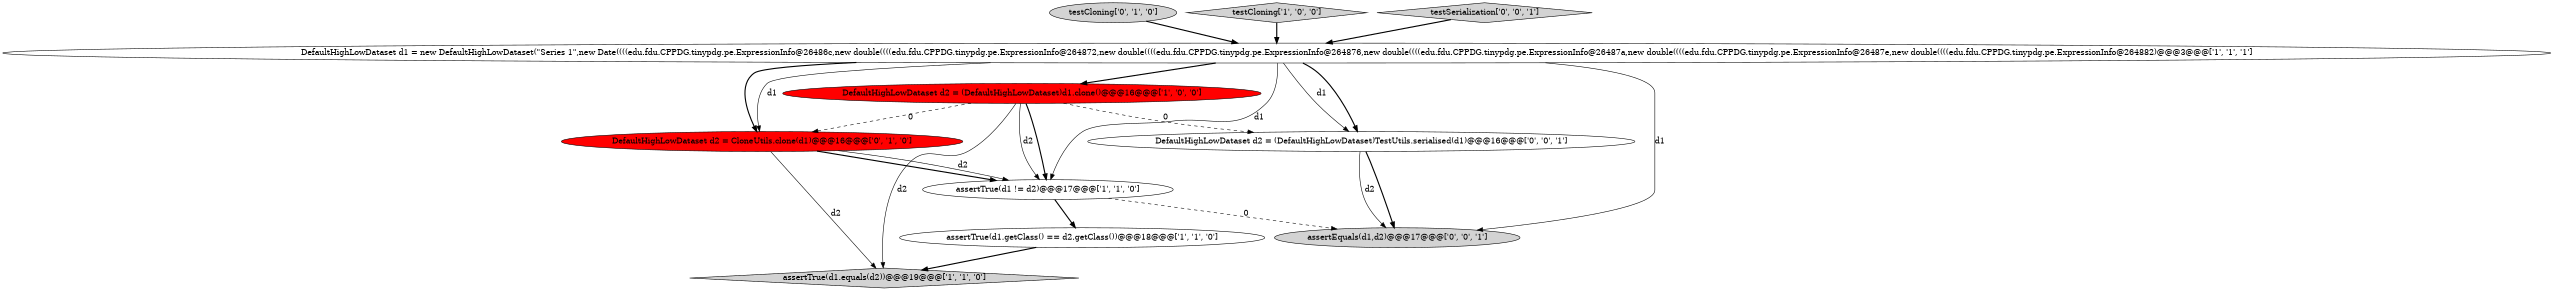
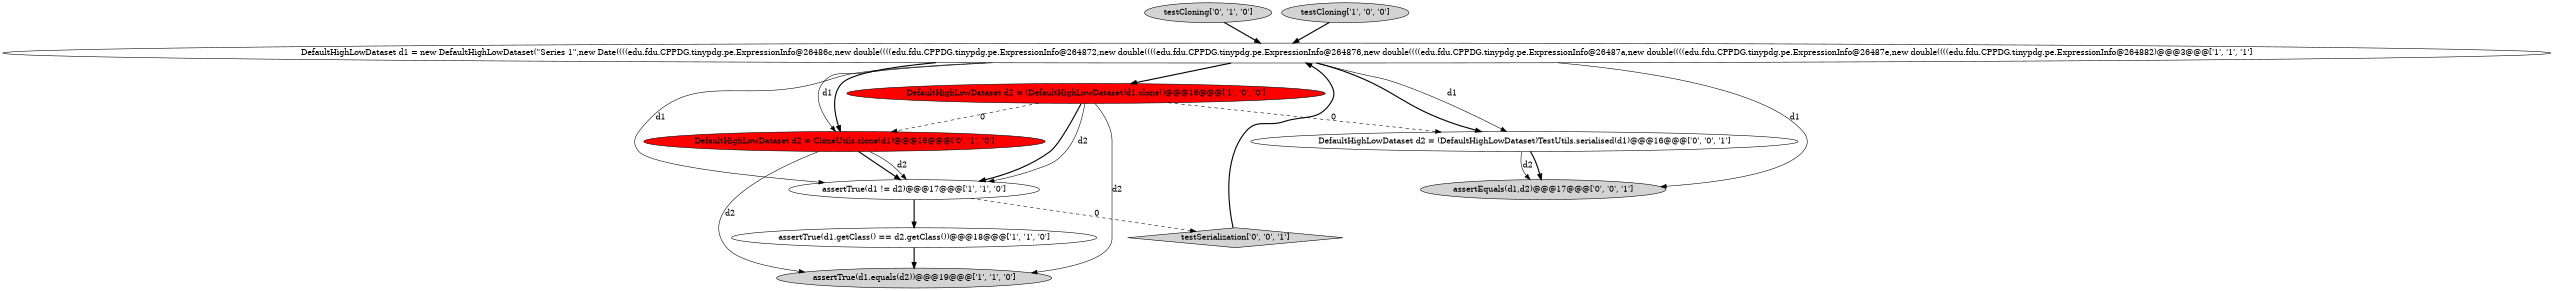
node "testCloning['1', '0', '0']": shape diamond -> ellipse
edge "assertTrue(d1 != d2)@@@17@@@['1', '1', '0']" -> "assertEquals(d1,d2)@@@17@@@['0', '0', '1']": now "assertTrue(d1 != d2)@@@17@@@['1', '1', '0']" -> "testSerialization['0', '0', '1']"
node "assertTrue(d1.equals(d2))@@@19@@@['1', '1', '0']": shape diamond -> ellipse
